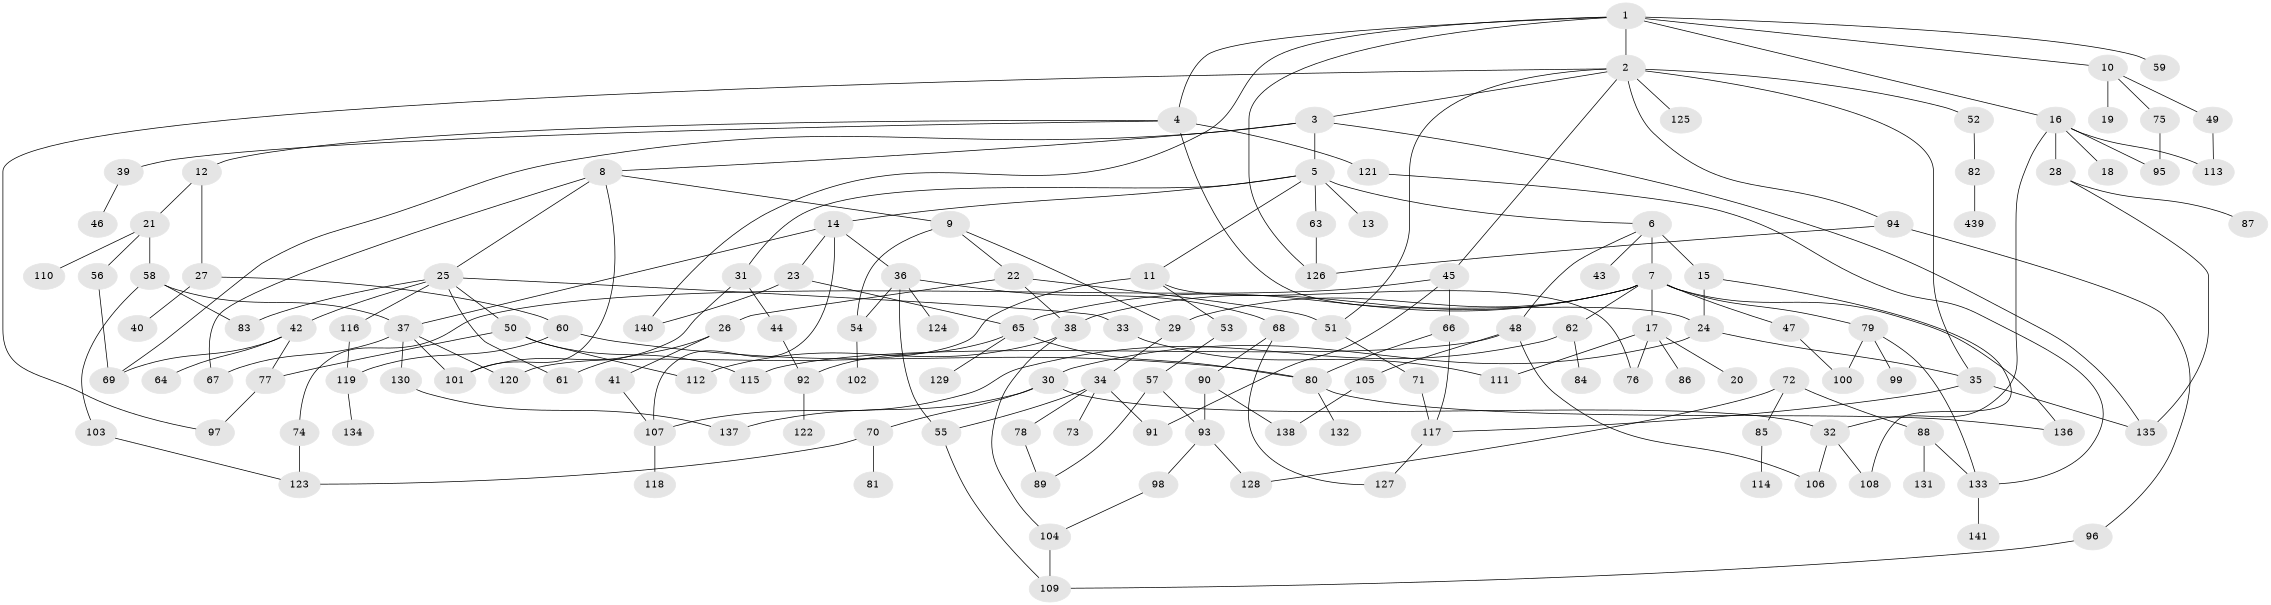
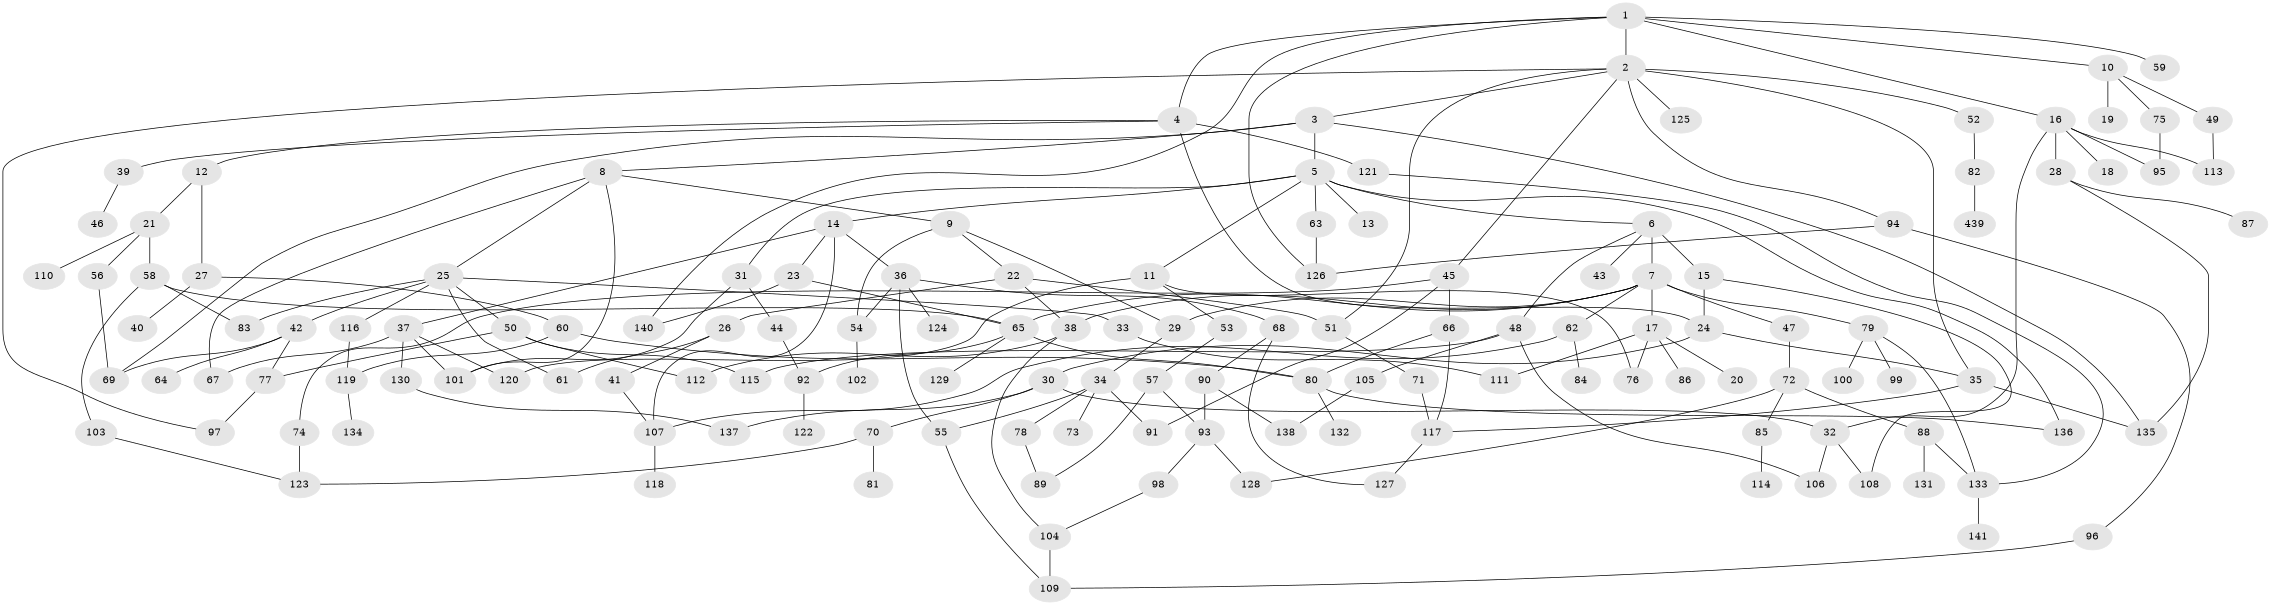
edge "58" -- "37": now "58" -- "65"
edge "7" -- "136": now "5" -- "136"
edge "47" -- "100": now "47" -- "72"
